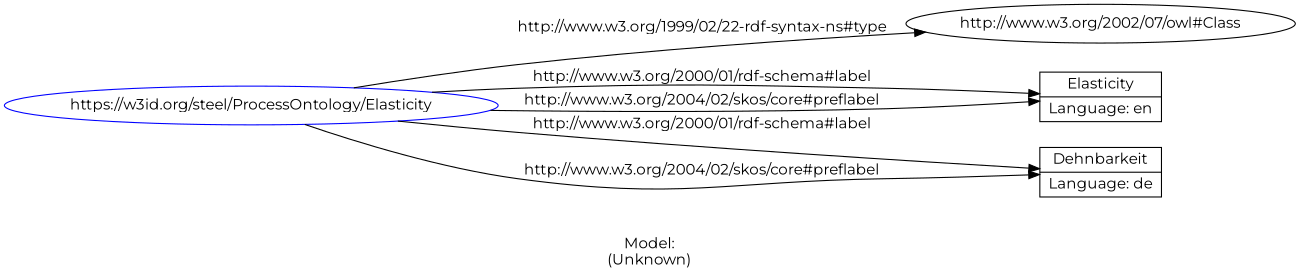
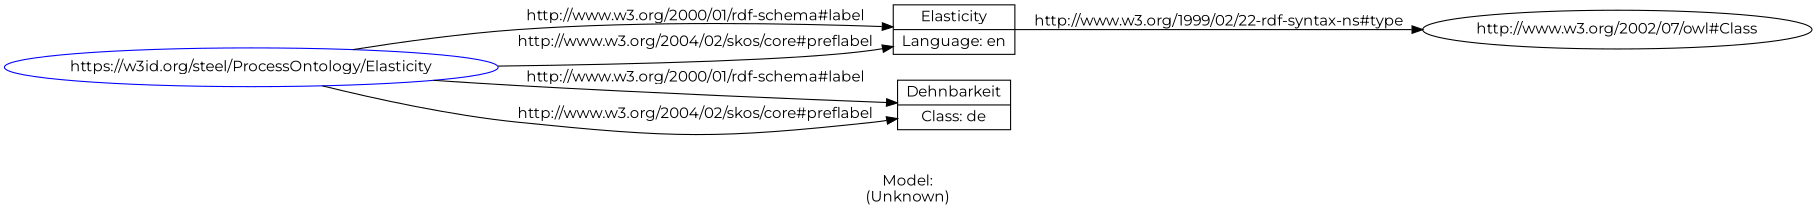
edge "https://w3id.org/steel/ProcessOntology/Elasticity" -> "http://www.w3.org/2002/07/owl#Class": now "Elasticity" -> "http://www.w3.org/2002/07/owl#Class"
node "Dehnbarkeit": text "Language: de" -> "Class: de"
